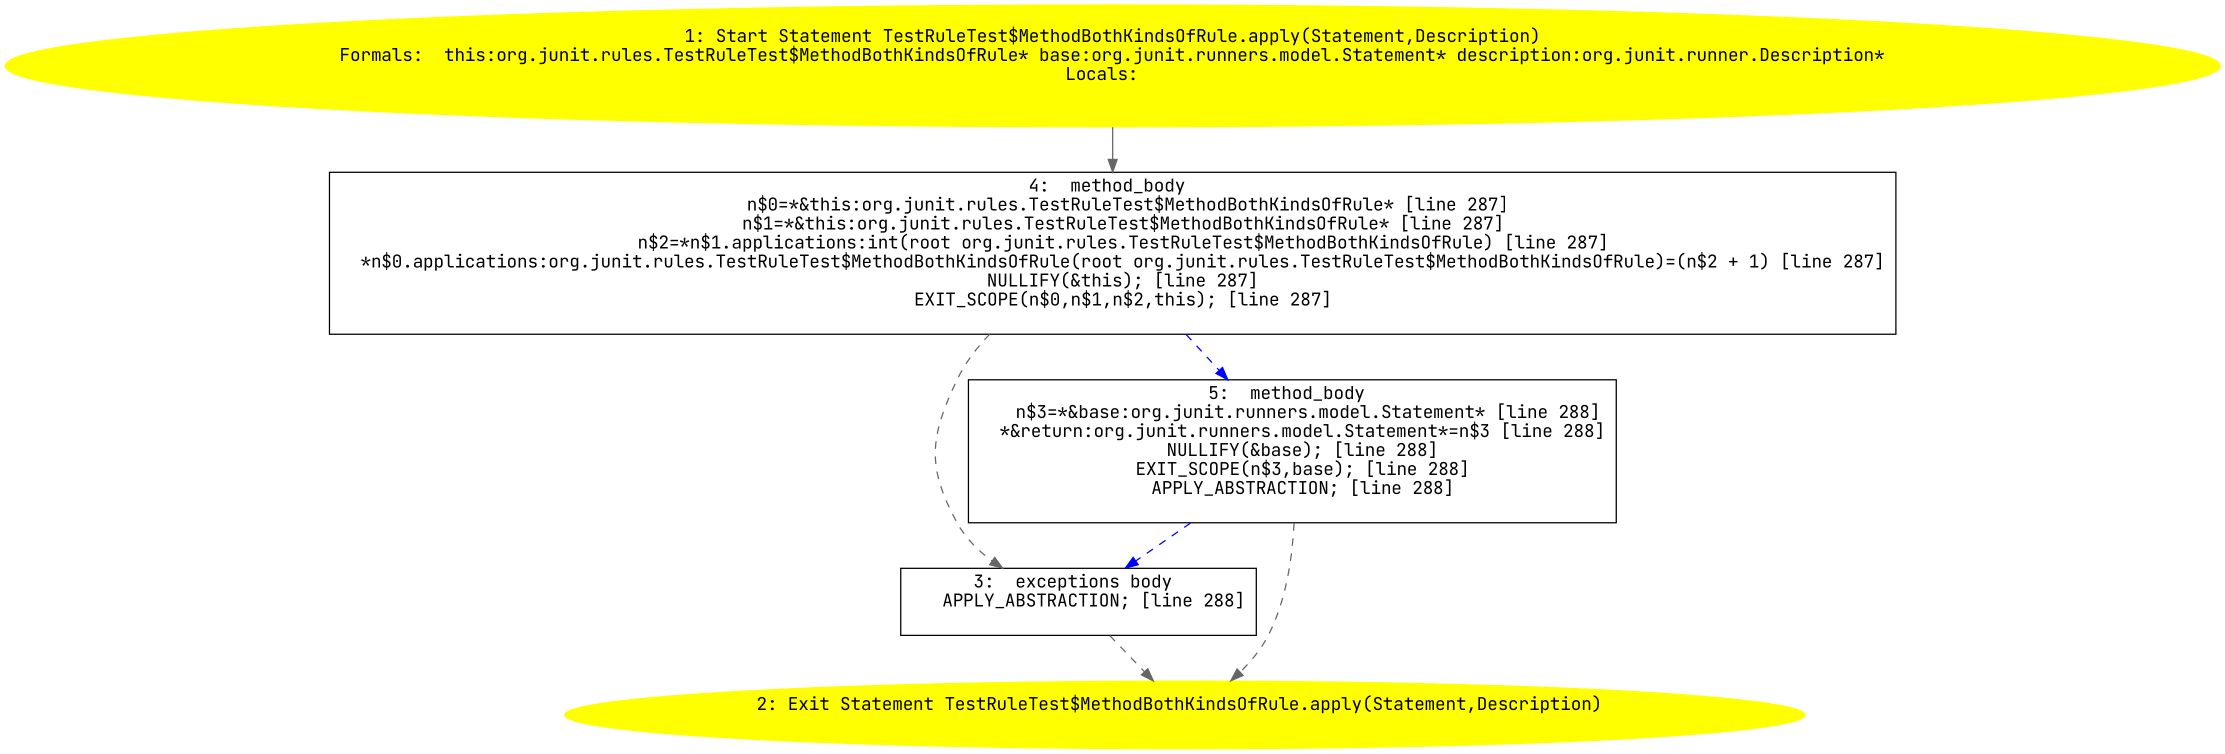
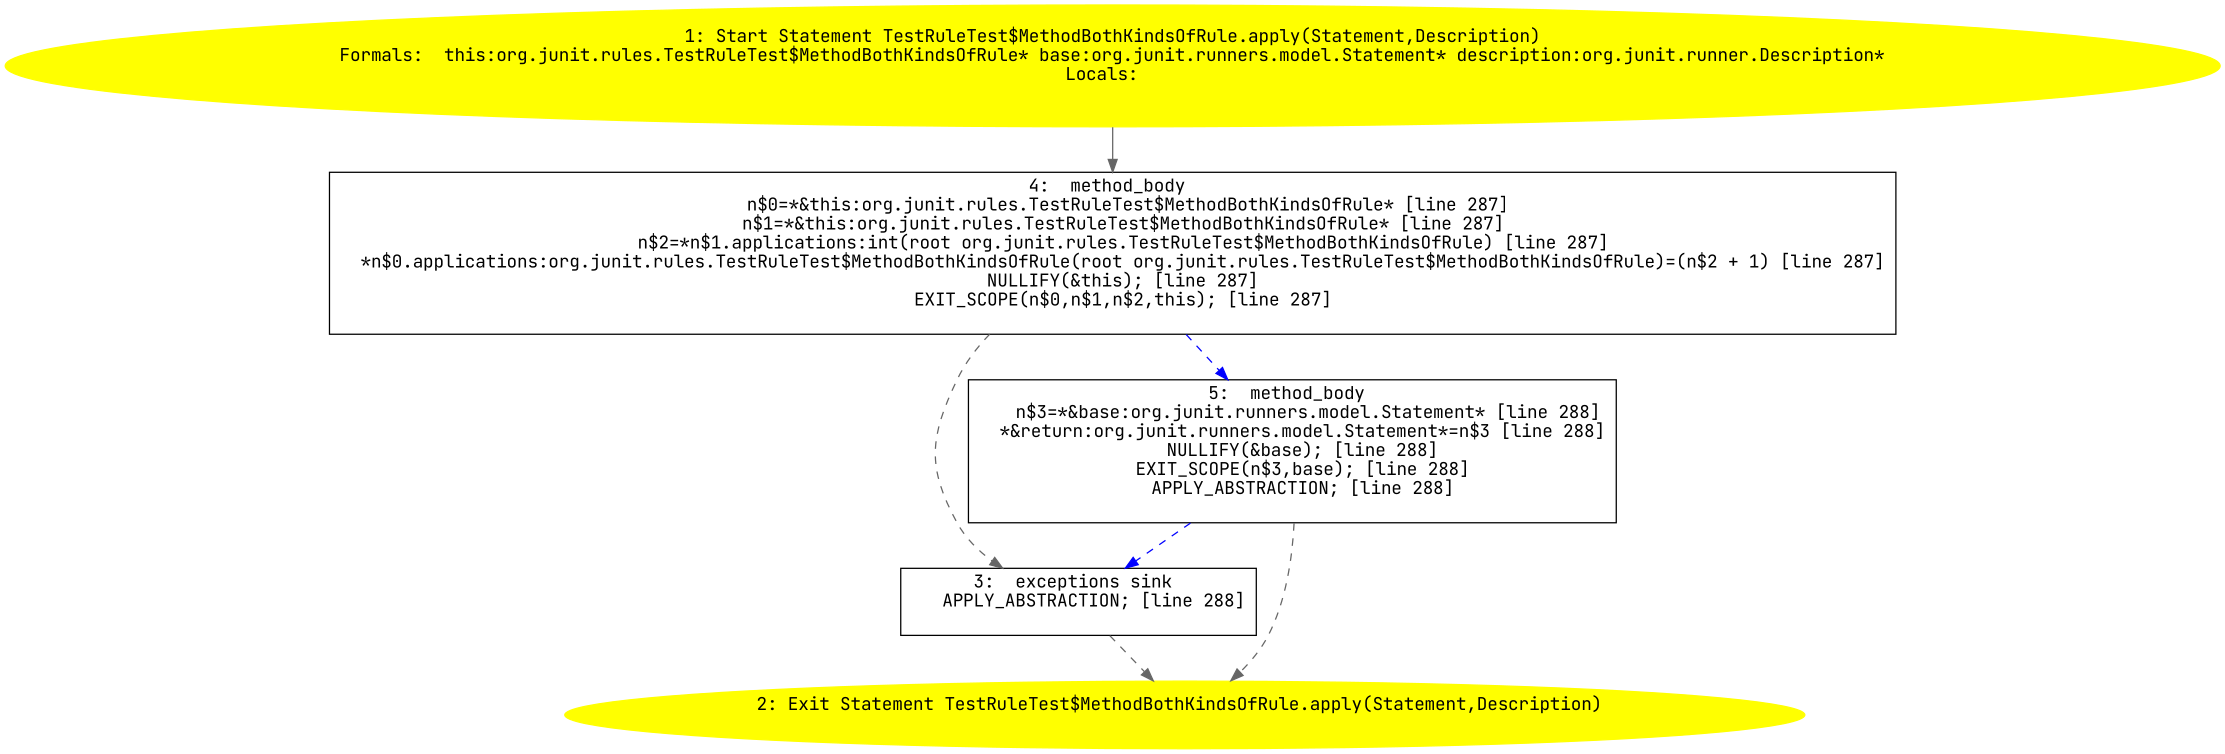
node "3:  exceptions body APPLY_ABSTRACTION; [line 288]": label "3:  exceptions body APPLY_ABSTRACTION; [line 288]" -> "3:  exceptions sink APPLY_ABSTRACTION; [line 288]"
